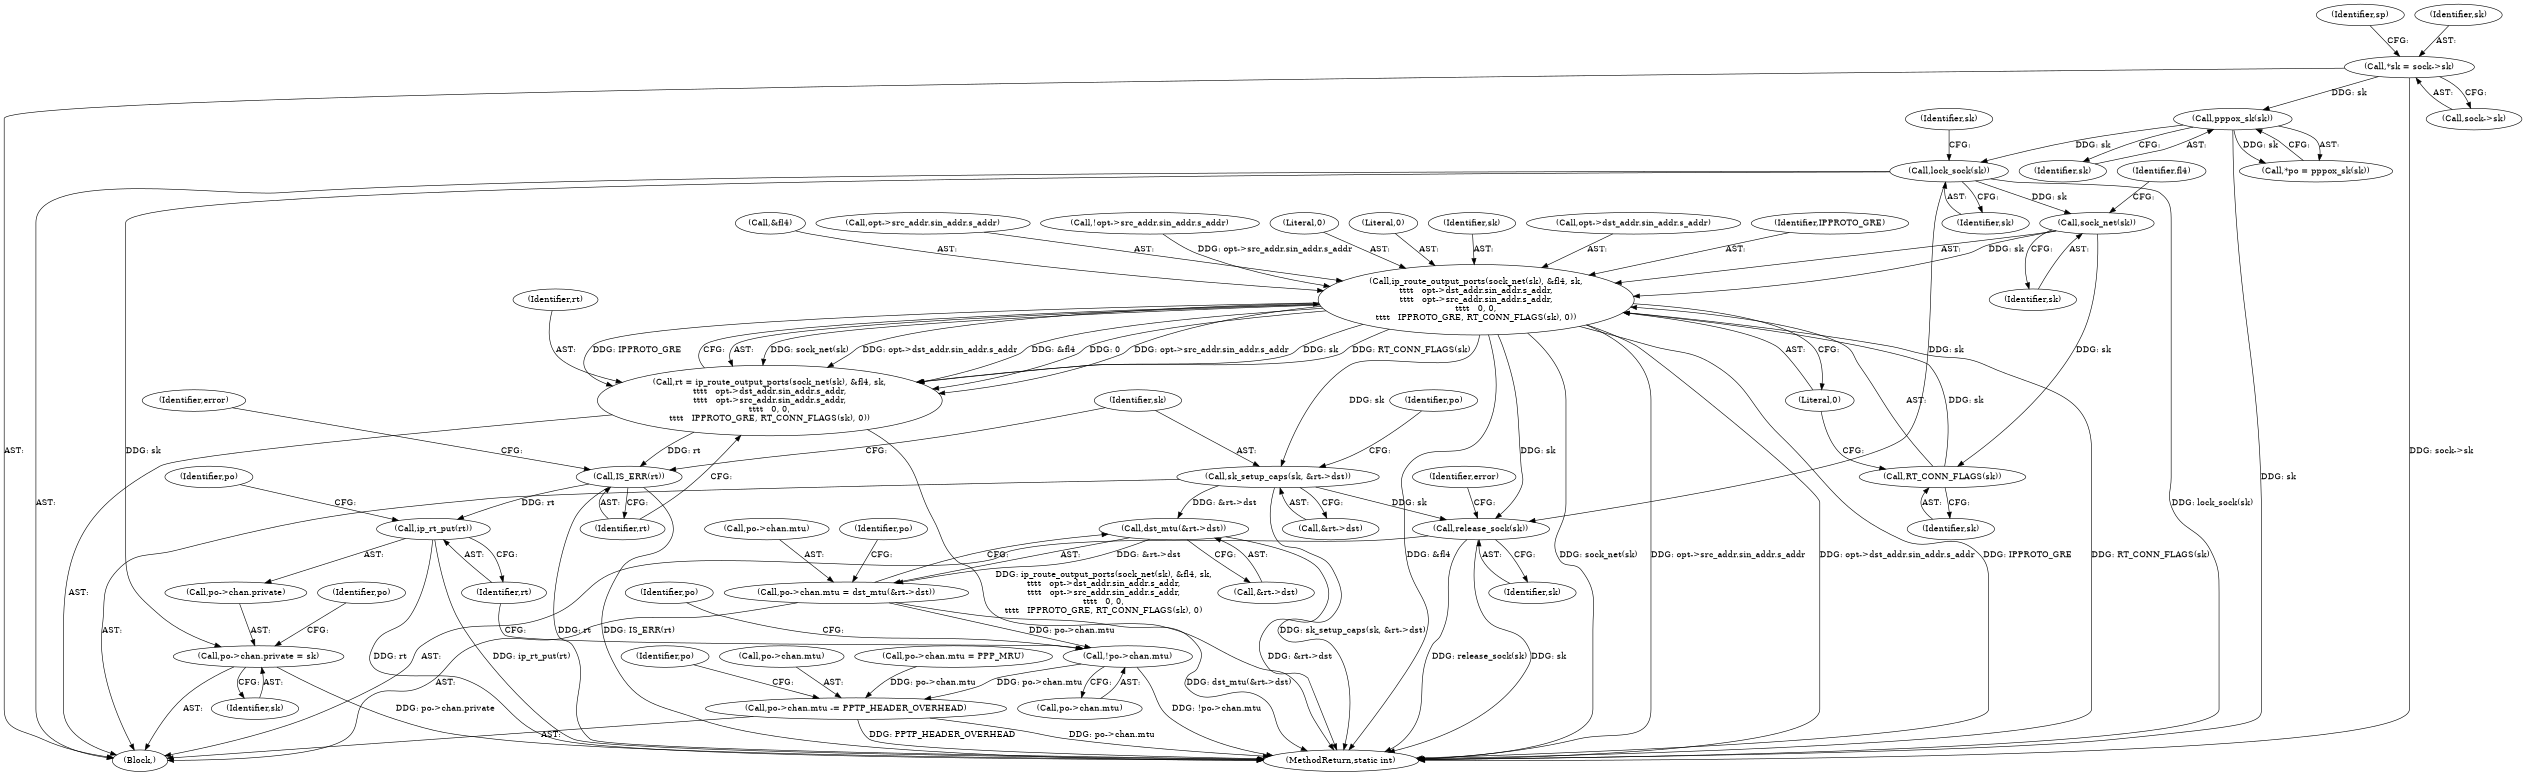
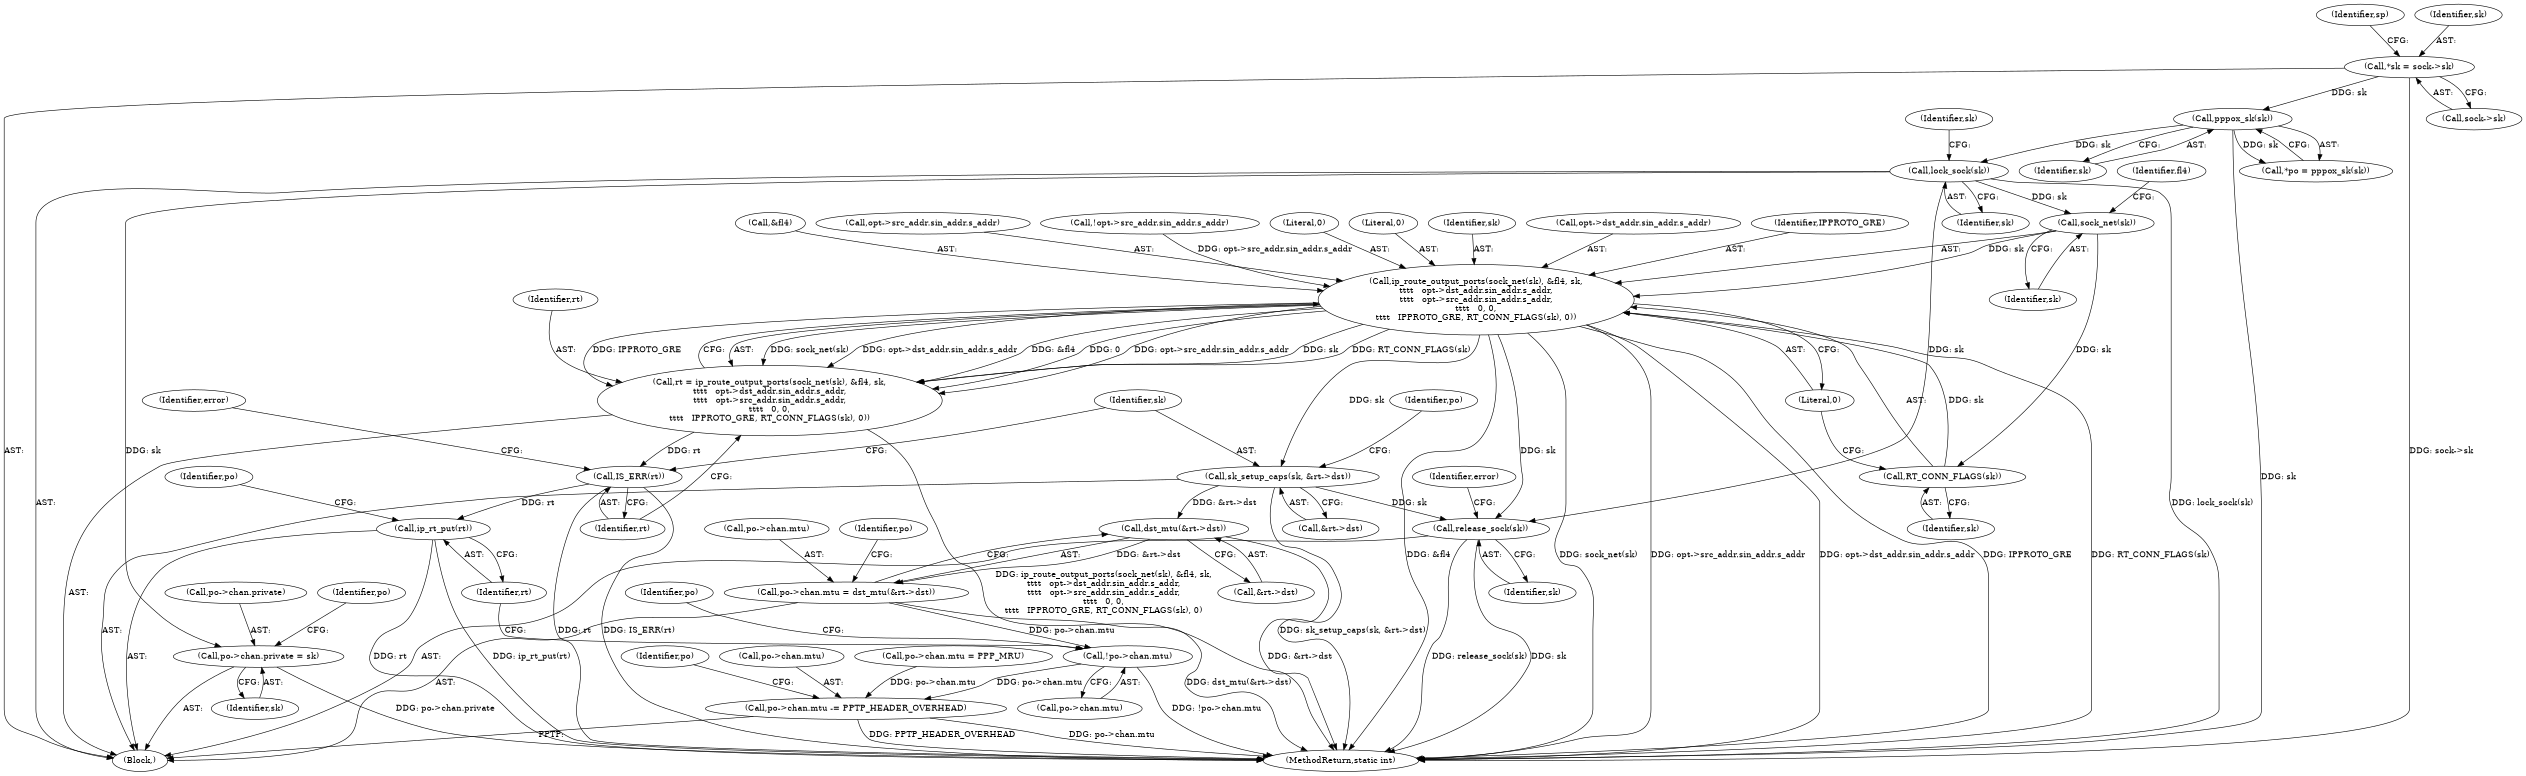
edge "(Call,ip_rt_put(rt))" -> "(Call,po->chan.private)": now "(Call,ip_rt_put(rt))" -> "(Block,)"
edge "(Call,po->chan.mtu -= PPTP_HEADER_OVERHEAD)" -> "(Block,)": label "AST: " -> "PPTP: "
